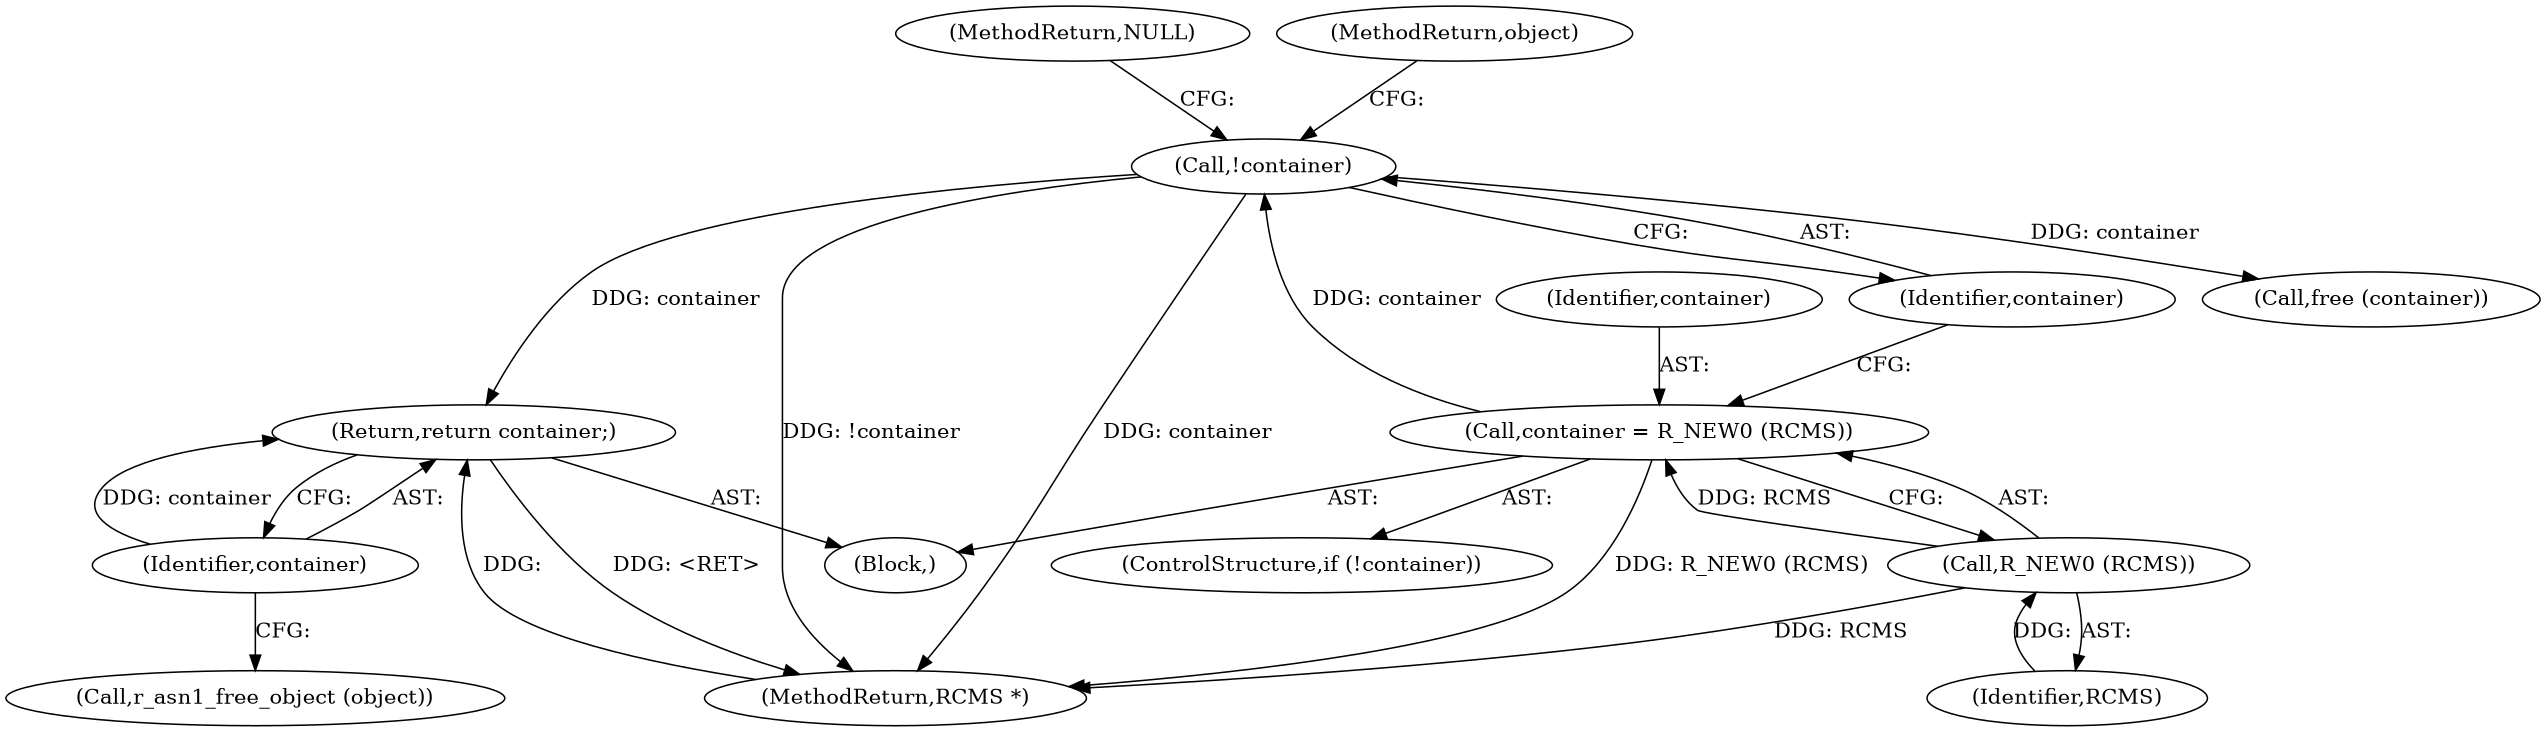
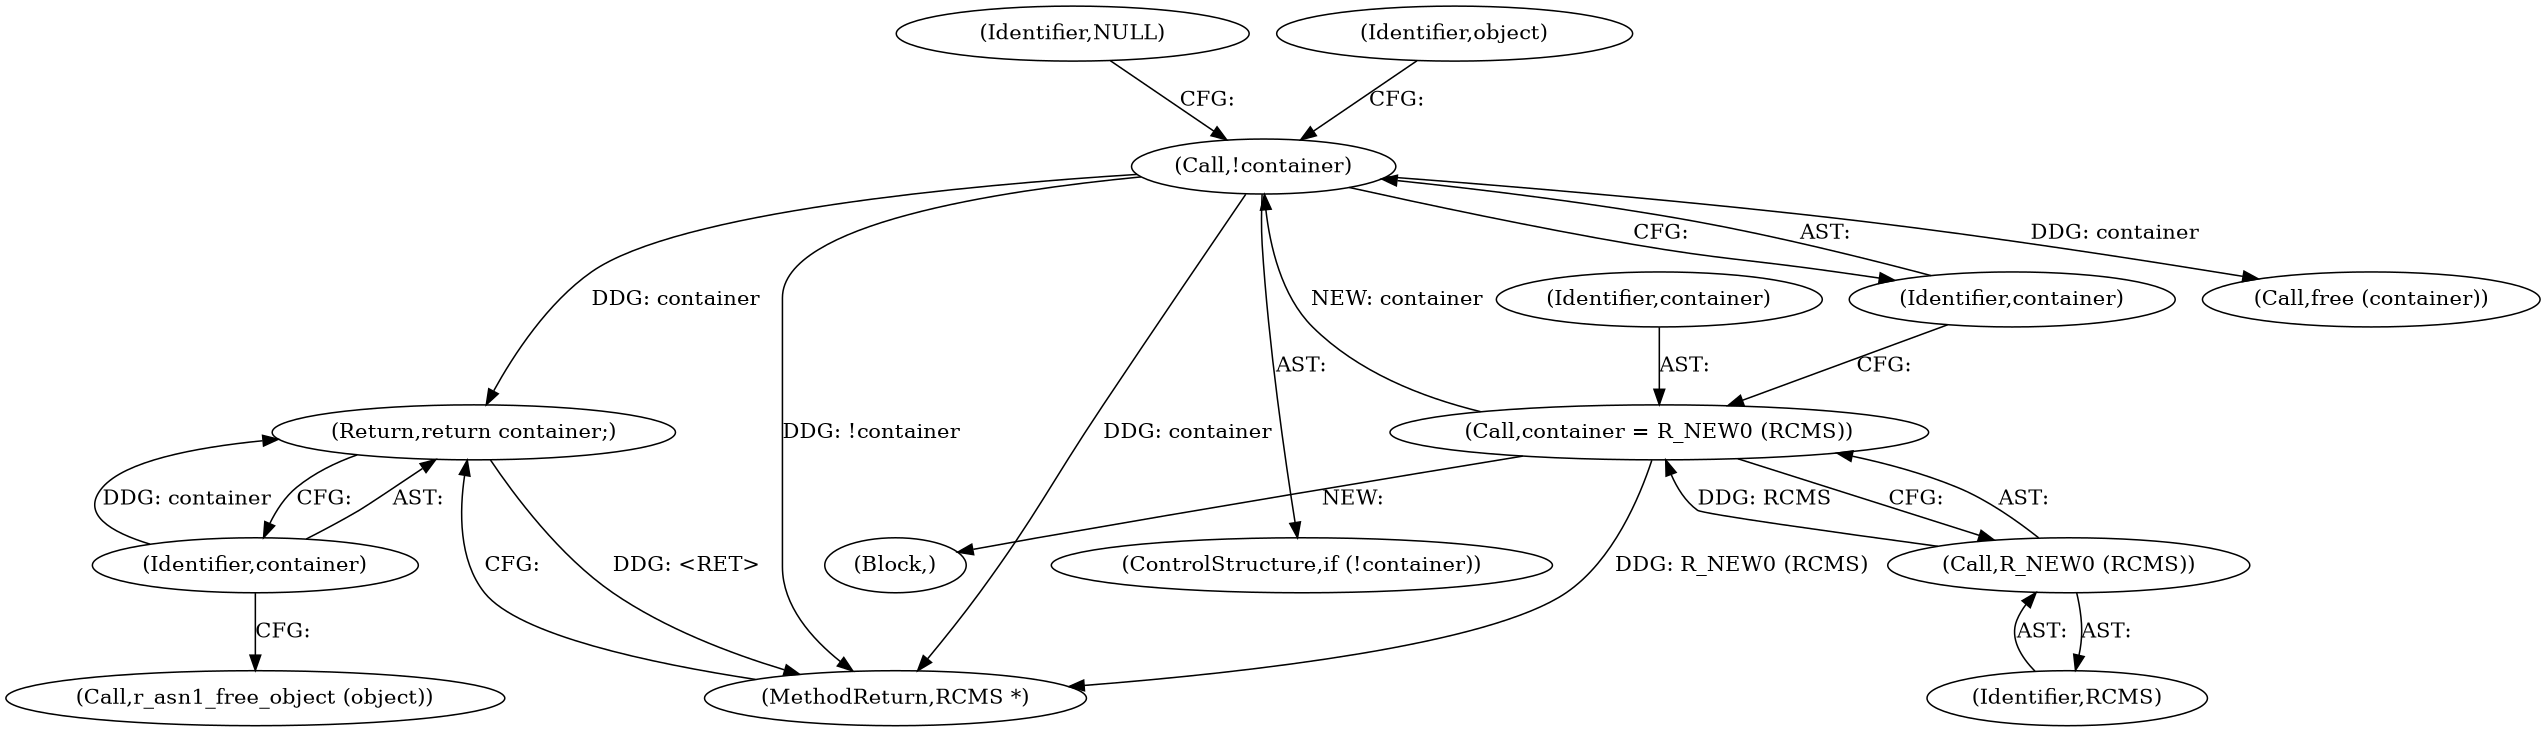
node "(MethodReturn,NULL)": label "(MethodReturn,NULL)" -> "(Identifier,NULL)"
node "(MethodReturn,object)": label "(MethodReturn,object)" -> "(Identifier,object)"
edge "(Call,container = R_NEW0 (RCMS))" -> "(Call,!container)": label "DDG: container" -> "NEW: container"
edge "(Call,container = R_NEW0 (RCMS))" -> "(ControlStructure,if (!container))": now "(Call,!container)" -> "(ControlStructure,if (!container))"
edge "(Call,container = R_NEW0 (RCMS))" -> "(Block,)": label "AST: " -> "NEW: "
edge "(Return,return container;)" -> "(Block,)": removed, label "AST:"
edge "(MethodReturn,RCMS *)" -> "(Return,return container;)": label "DDG: " -> "CFG: "
edge "(Identifier,RCMS)" -> "(Call,R_NEW0 (RCMS))": label "DDG: " -> "AST: "
edge "(Call,R_NEW0 (RCMS))" -> "(MethodReturn,RCMS *)": removed, label "DDG: RCMS"
